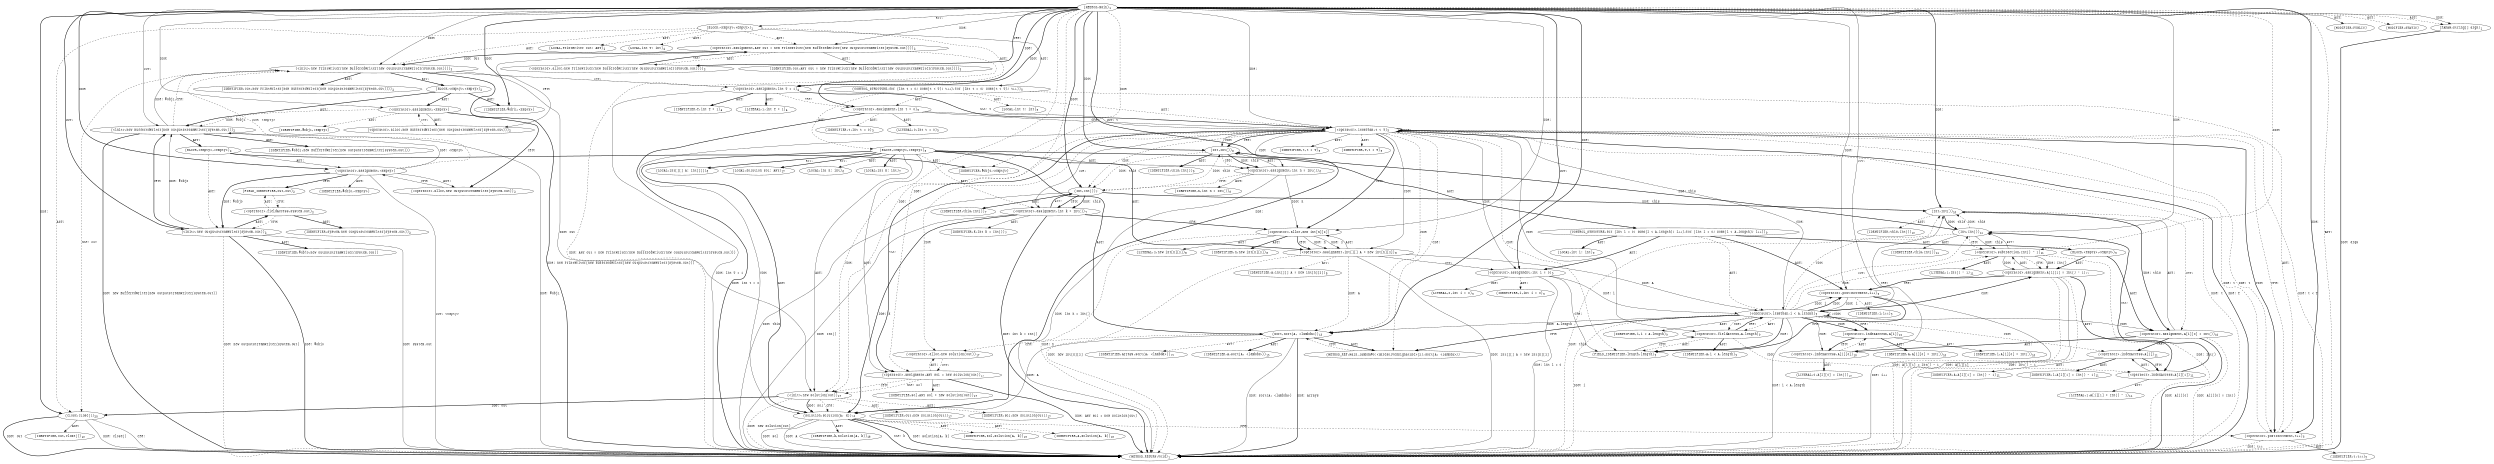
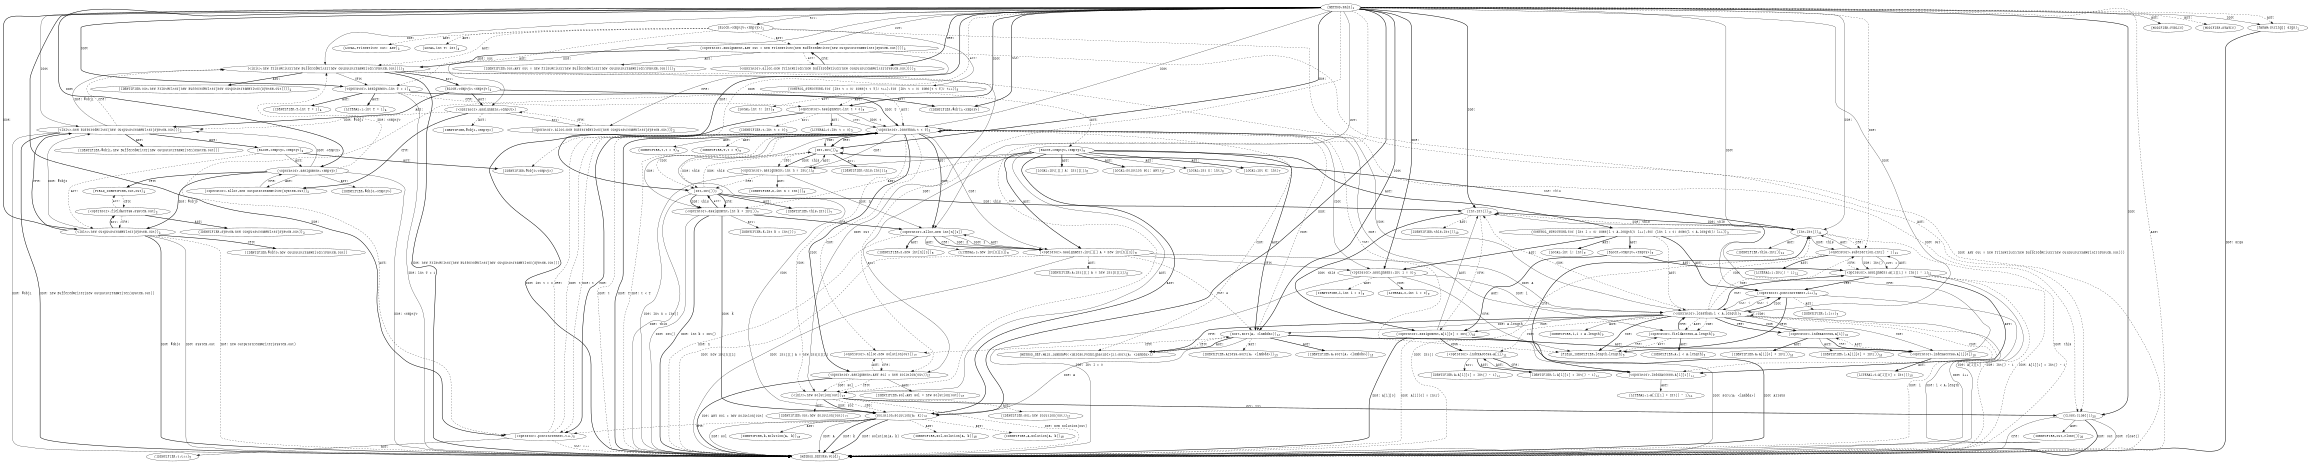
edge "(<init>,new OutputStreamWriter(System.out))" -> "(IDENTIFIER,$obj0,new OutputStreamWriter(System.out))": label "AST: " -> "CFG: "
edge "(<operator>.fieldAccess,A.length)" -> "(<operator>.indexAccess,A[i][1])": now "(<operator>.lessThan,i < A.length)" -> "(<operator>.indexAccess,A[i][1])"
